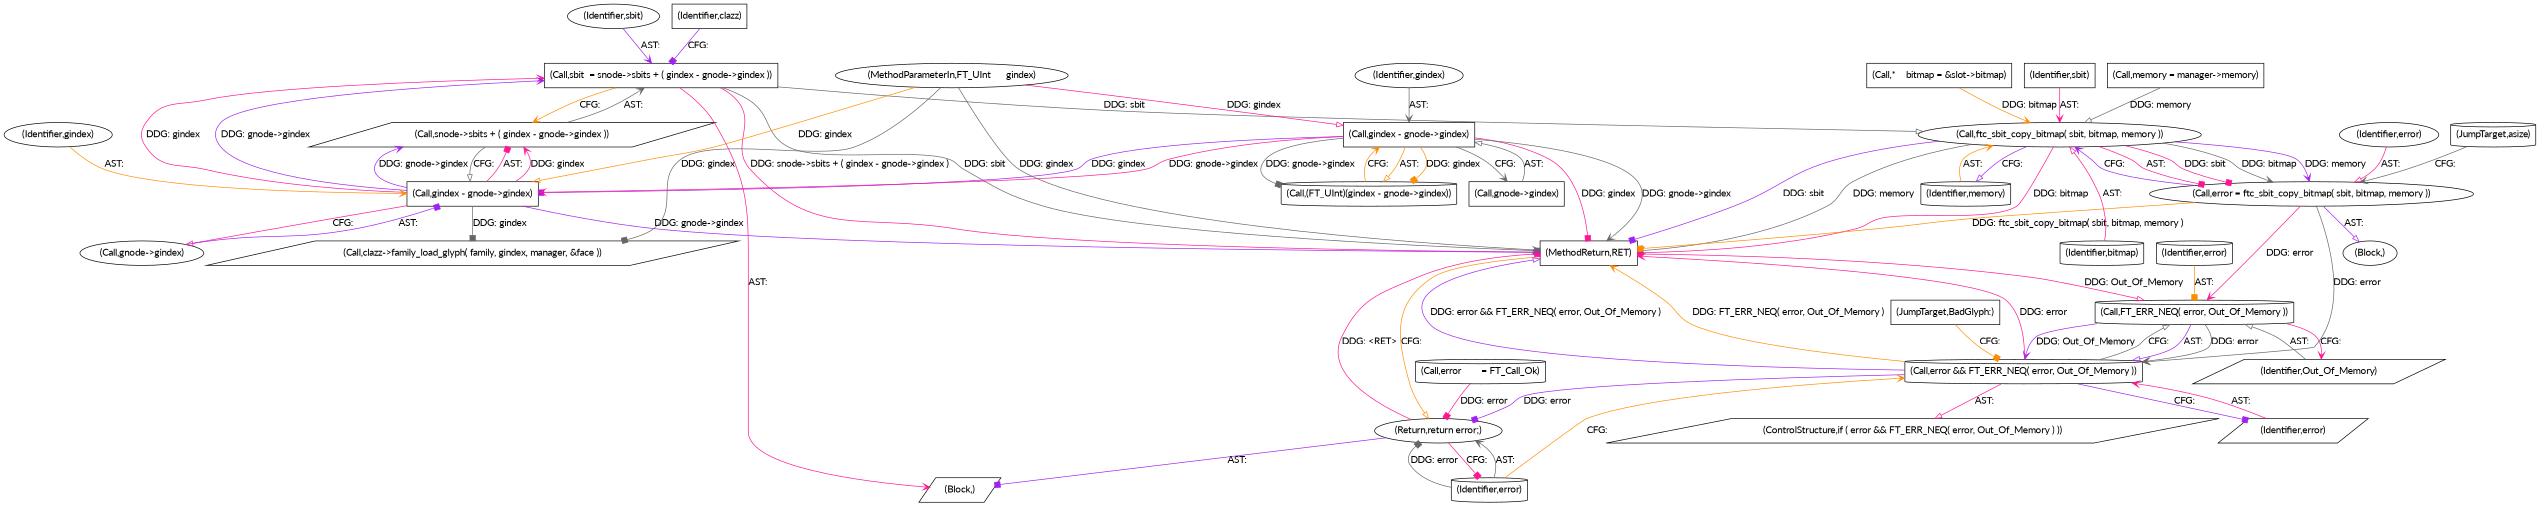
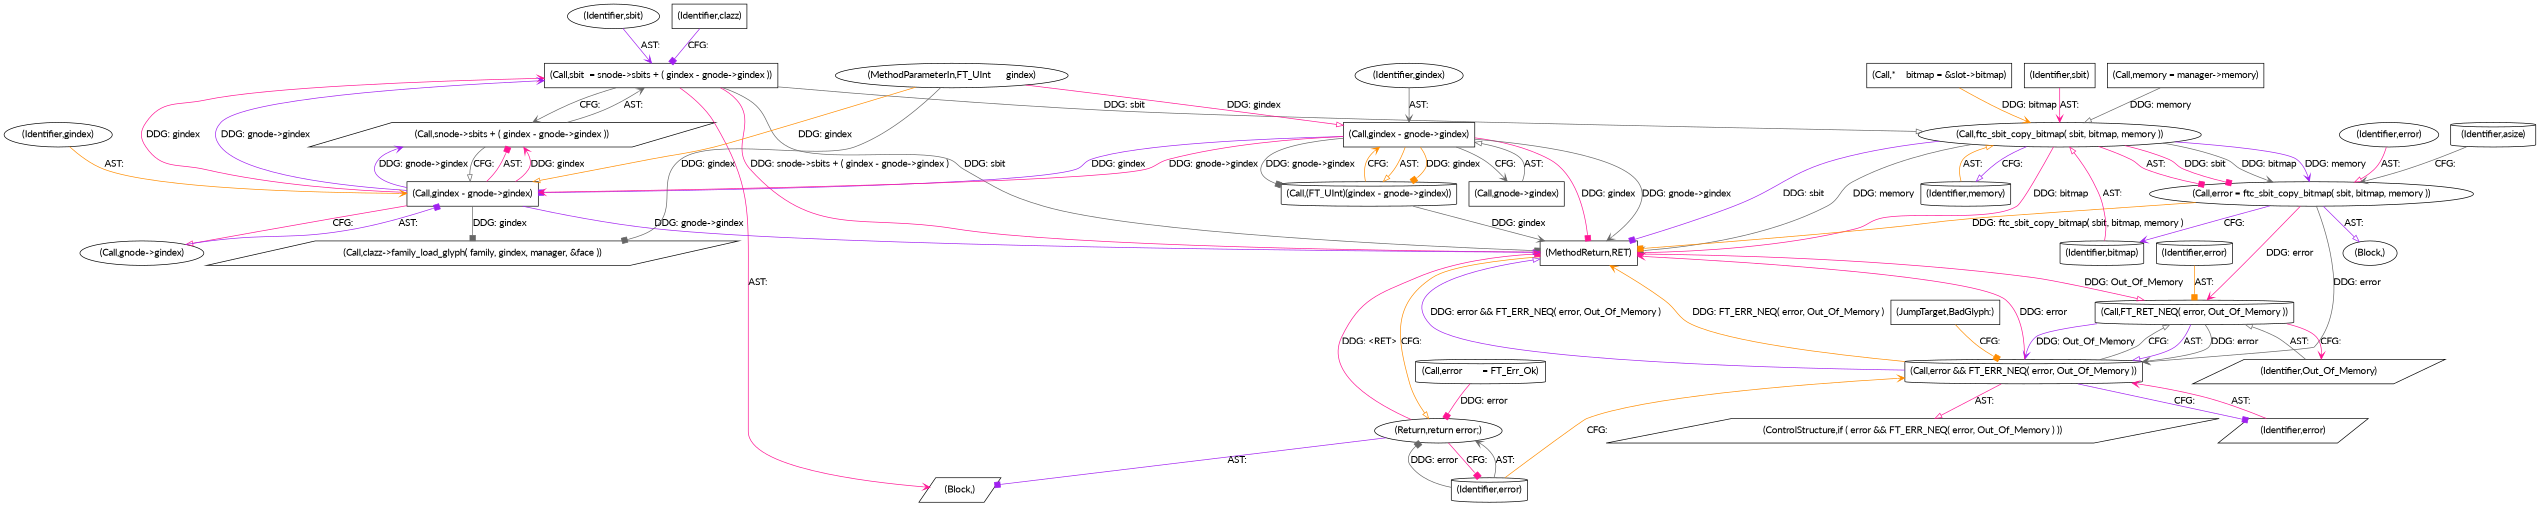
edge "(Call,sbit  = snode->sbits + ( gindex - gnode->gindex ))" -> "(Call,snode->sbits + ( gindex - gnode->gindex ))": color darkorange -> gray40
node "(JumpTarget,asize)": label "(JumpTarget,asize)" -> "(Identifier,asize)"
edge "(Identifier,memory)" -> "(Call,ftc_sbit_copy_bitmap( sbit, bitmap, memory ))": arrowhead vee -> onormal
edge "(Call,error = ftc_sbit_copy_bitmap( sbit, bitmap, memory ))" -> "(Call,ftc_sbit_copy_bitmap( sbit, bitmap, memory ))": now "(Call,error = ftc_sbit_copy_bitmap( sbit, bitmap, memory ))" -> "(Identifier,bitmap)"
edge "(MethodParameterIn,FT_UInt      gindex)" -> "(MethodReturn,RET)": now "(Call,(FT_UInt)(gindex - gnode->gindex))" -> "(MethodReturn,RET)"
node "(Call,FT_ERR_NEQ( error, Out_Of_Memory ))": label "(Call,FT_ERR_NEQ( error, Out_Of_Memory ))" -> "(Call,FT_RET_NEQ( error, Out_Of_Memory ))"
node "(Call,error        = FT_Call_Ok)": label "(Call,error        = FT_Call_Ok)" -> "(Call,error        = FT_Err_Ok)"
edge "(Call,error && FT_ERR_NEQ( error, Out_Of_Memory ))" -> "(Return,return error;)": removed, label "DDG: error"
